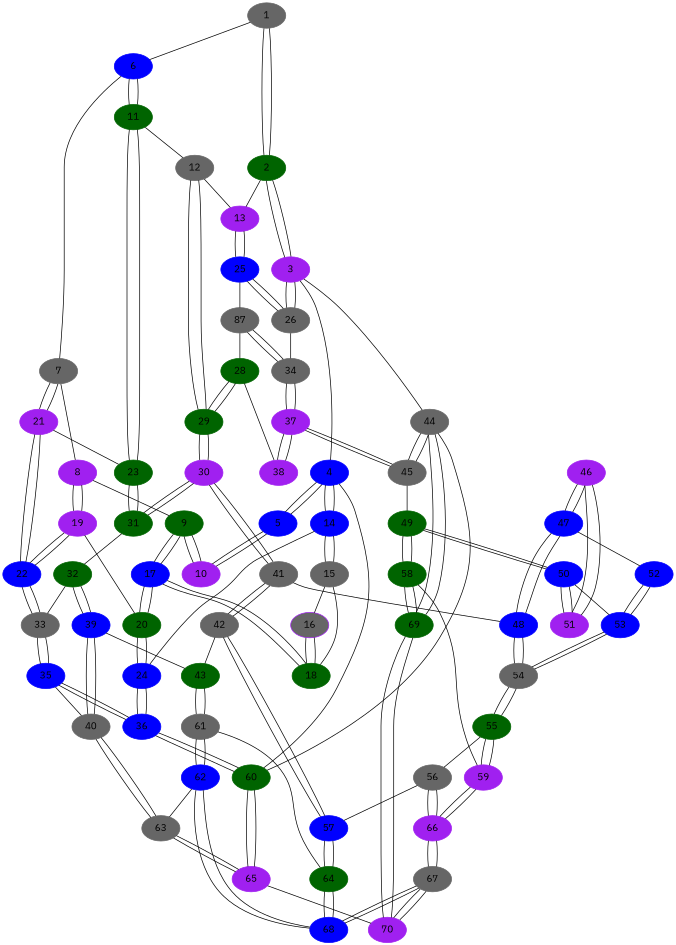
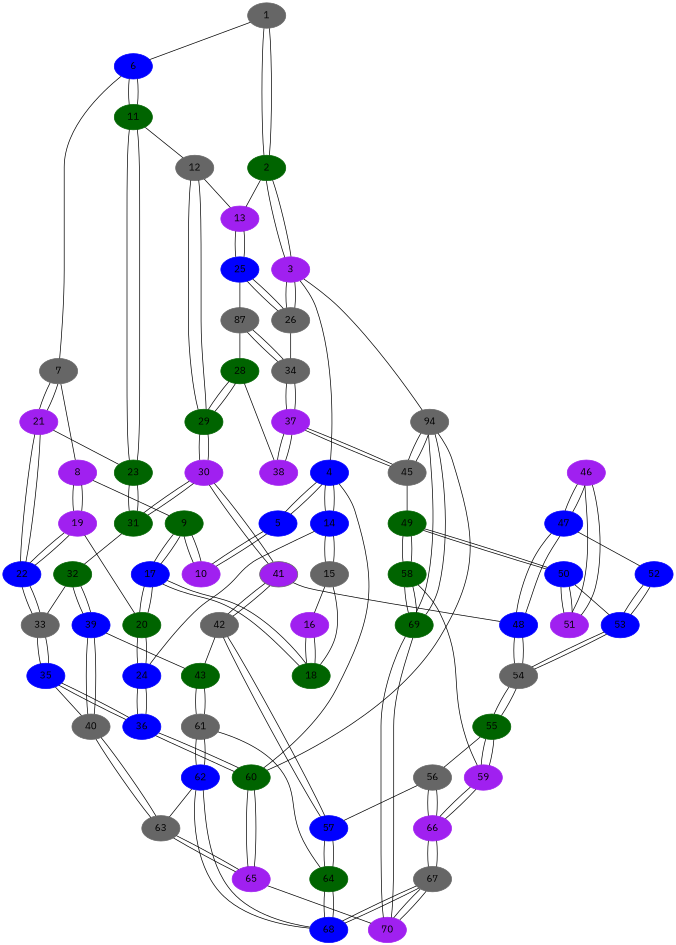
node "44": label "44" -> "94"
node "41": fillcolor gray40 -> purple
node "16": fillcolor gray40 -> purple
